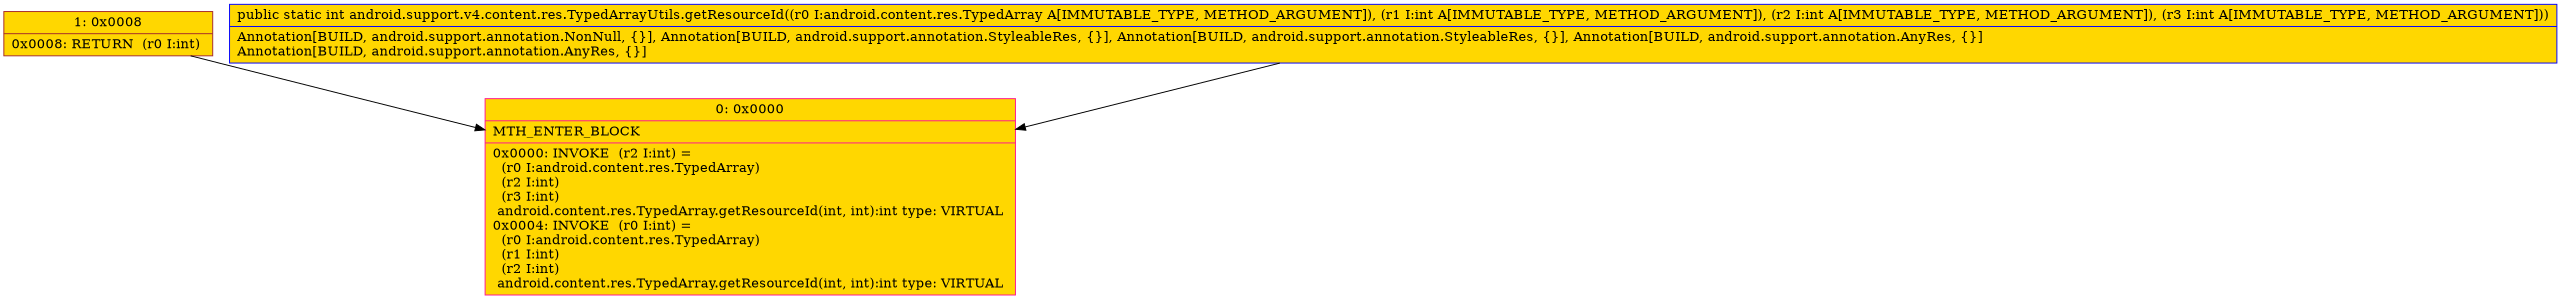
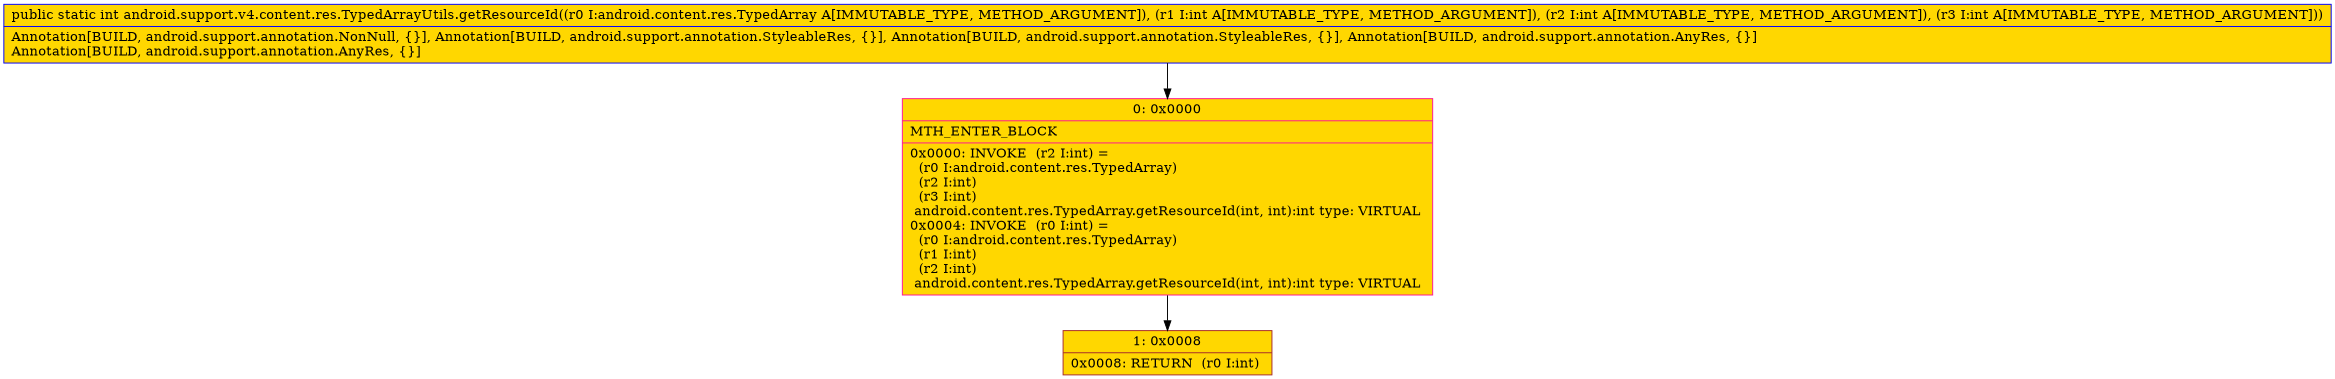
edge "1: 0x0008" -> "0: 0x0000": reversed
